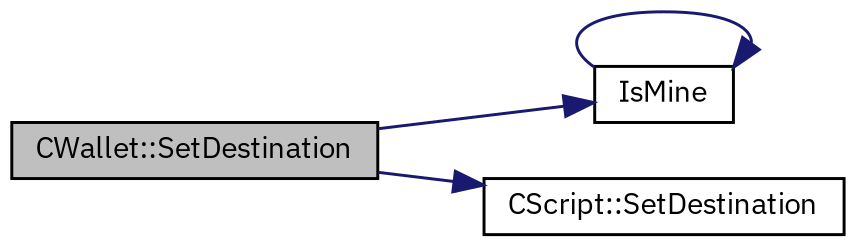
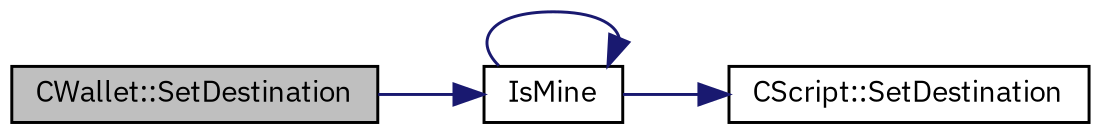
edge "CWallet::SetDestination" -> "CScript::SetDestination": now "IsMine" -> "CScript::SetDestination"
